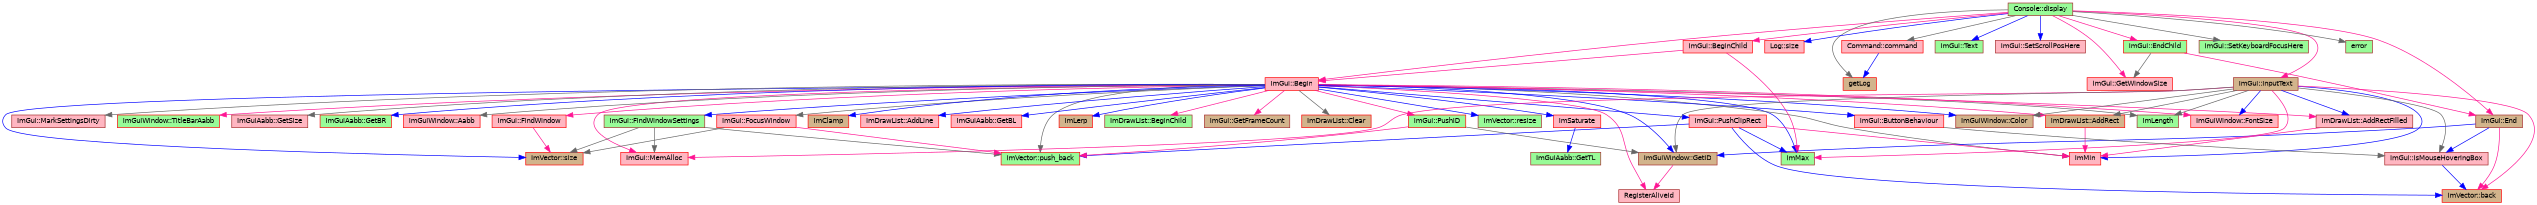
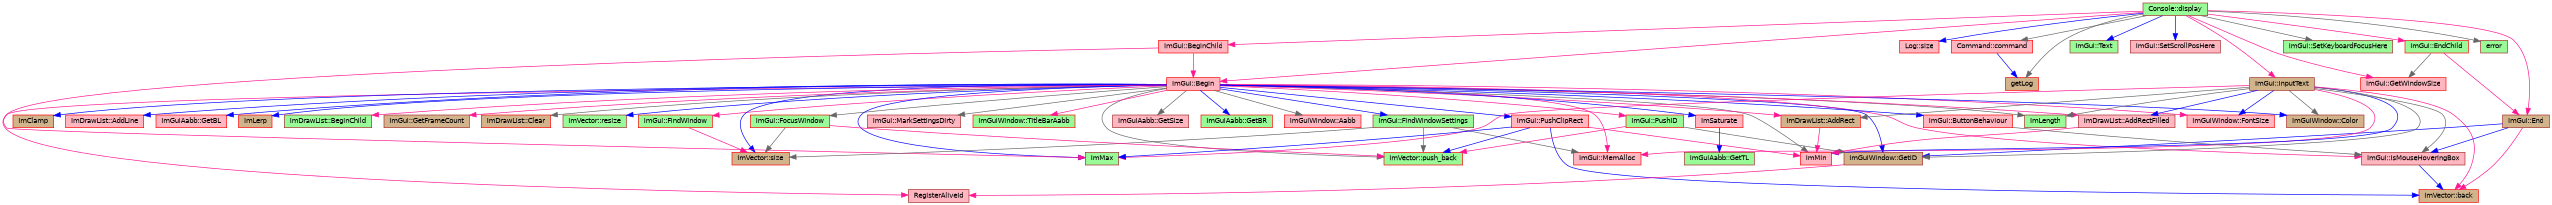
node "ImGui::FindWindow": fillcolor lightpink -> palegreen
node "ImGui::FocusWindow": fillcolor lightpink -> palegreen
edge "ImGui::Begin" -> "ImGui::IsMouseHoveringBox": added
